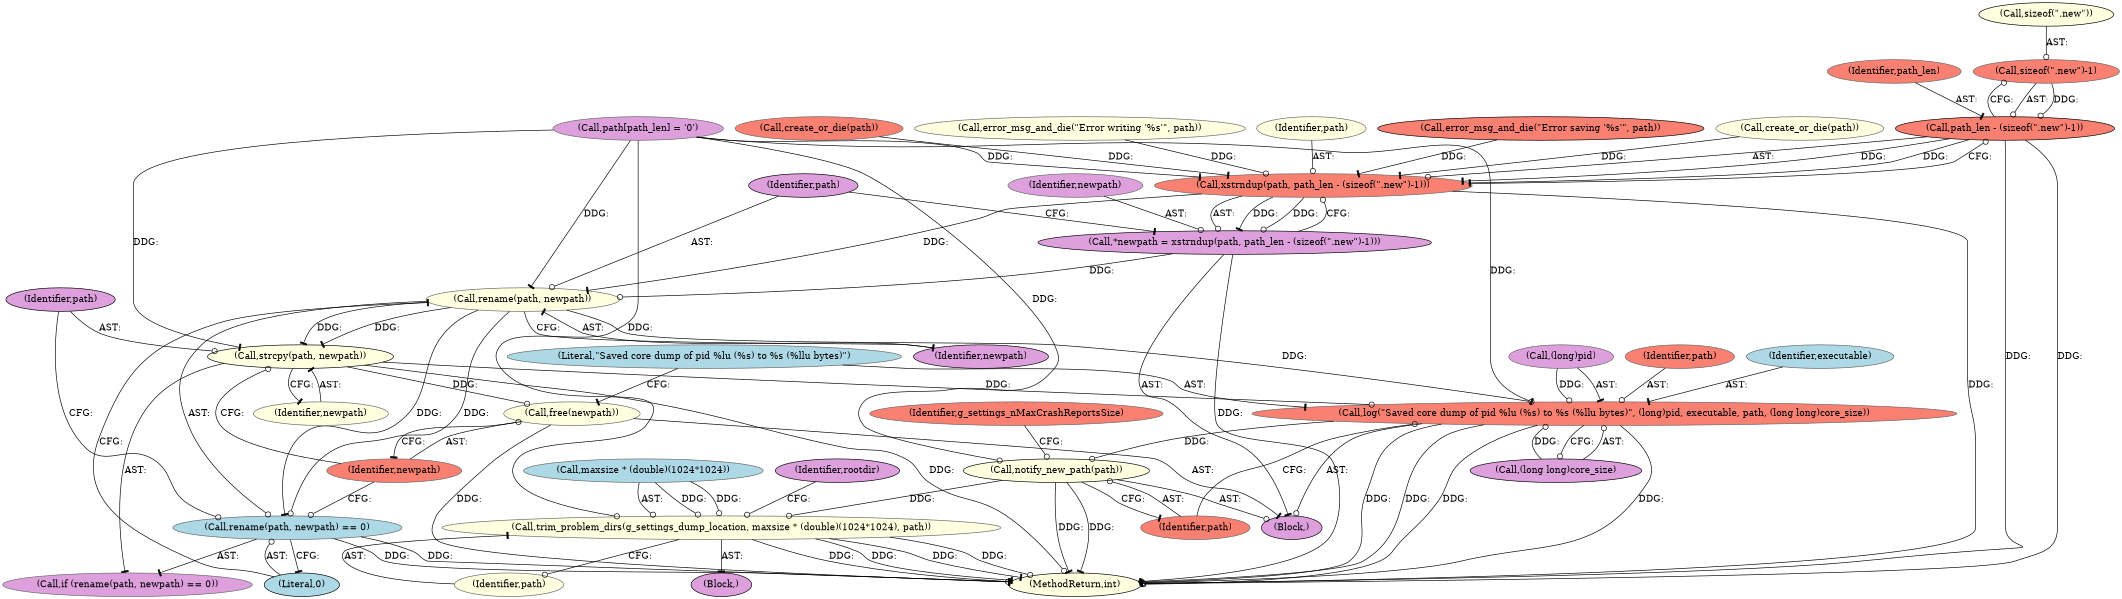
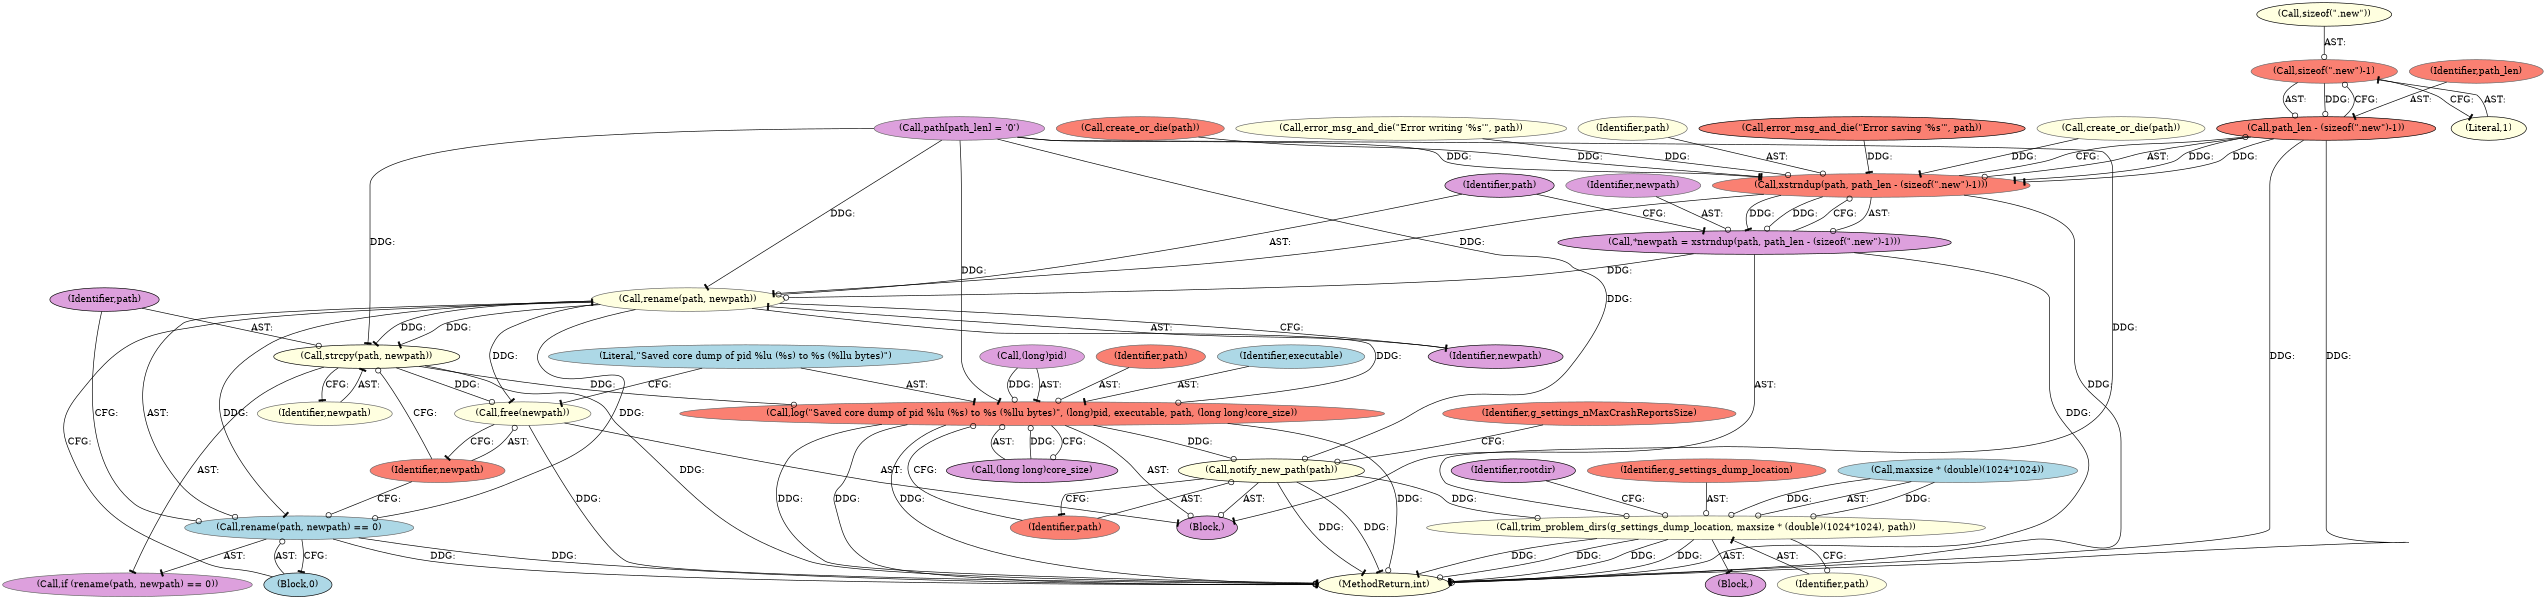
node "(Literal,1)": added
edge "(Call,rename(path, newpath))" -> "(Call,free(newpath))": added, label "DDG:"
node "(Identifier,g_settings_dump_location)": added
node "(Literal,0)": label "(Literal,0)" -> "(Block,0)"
